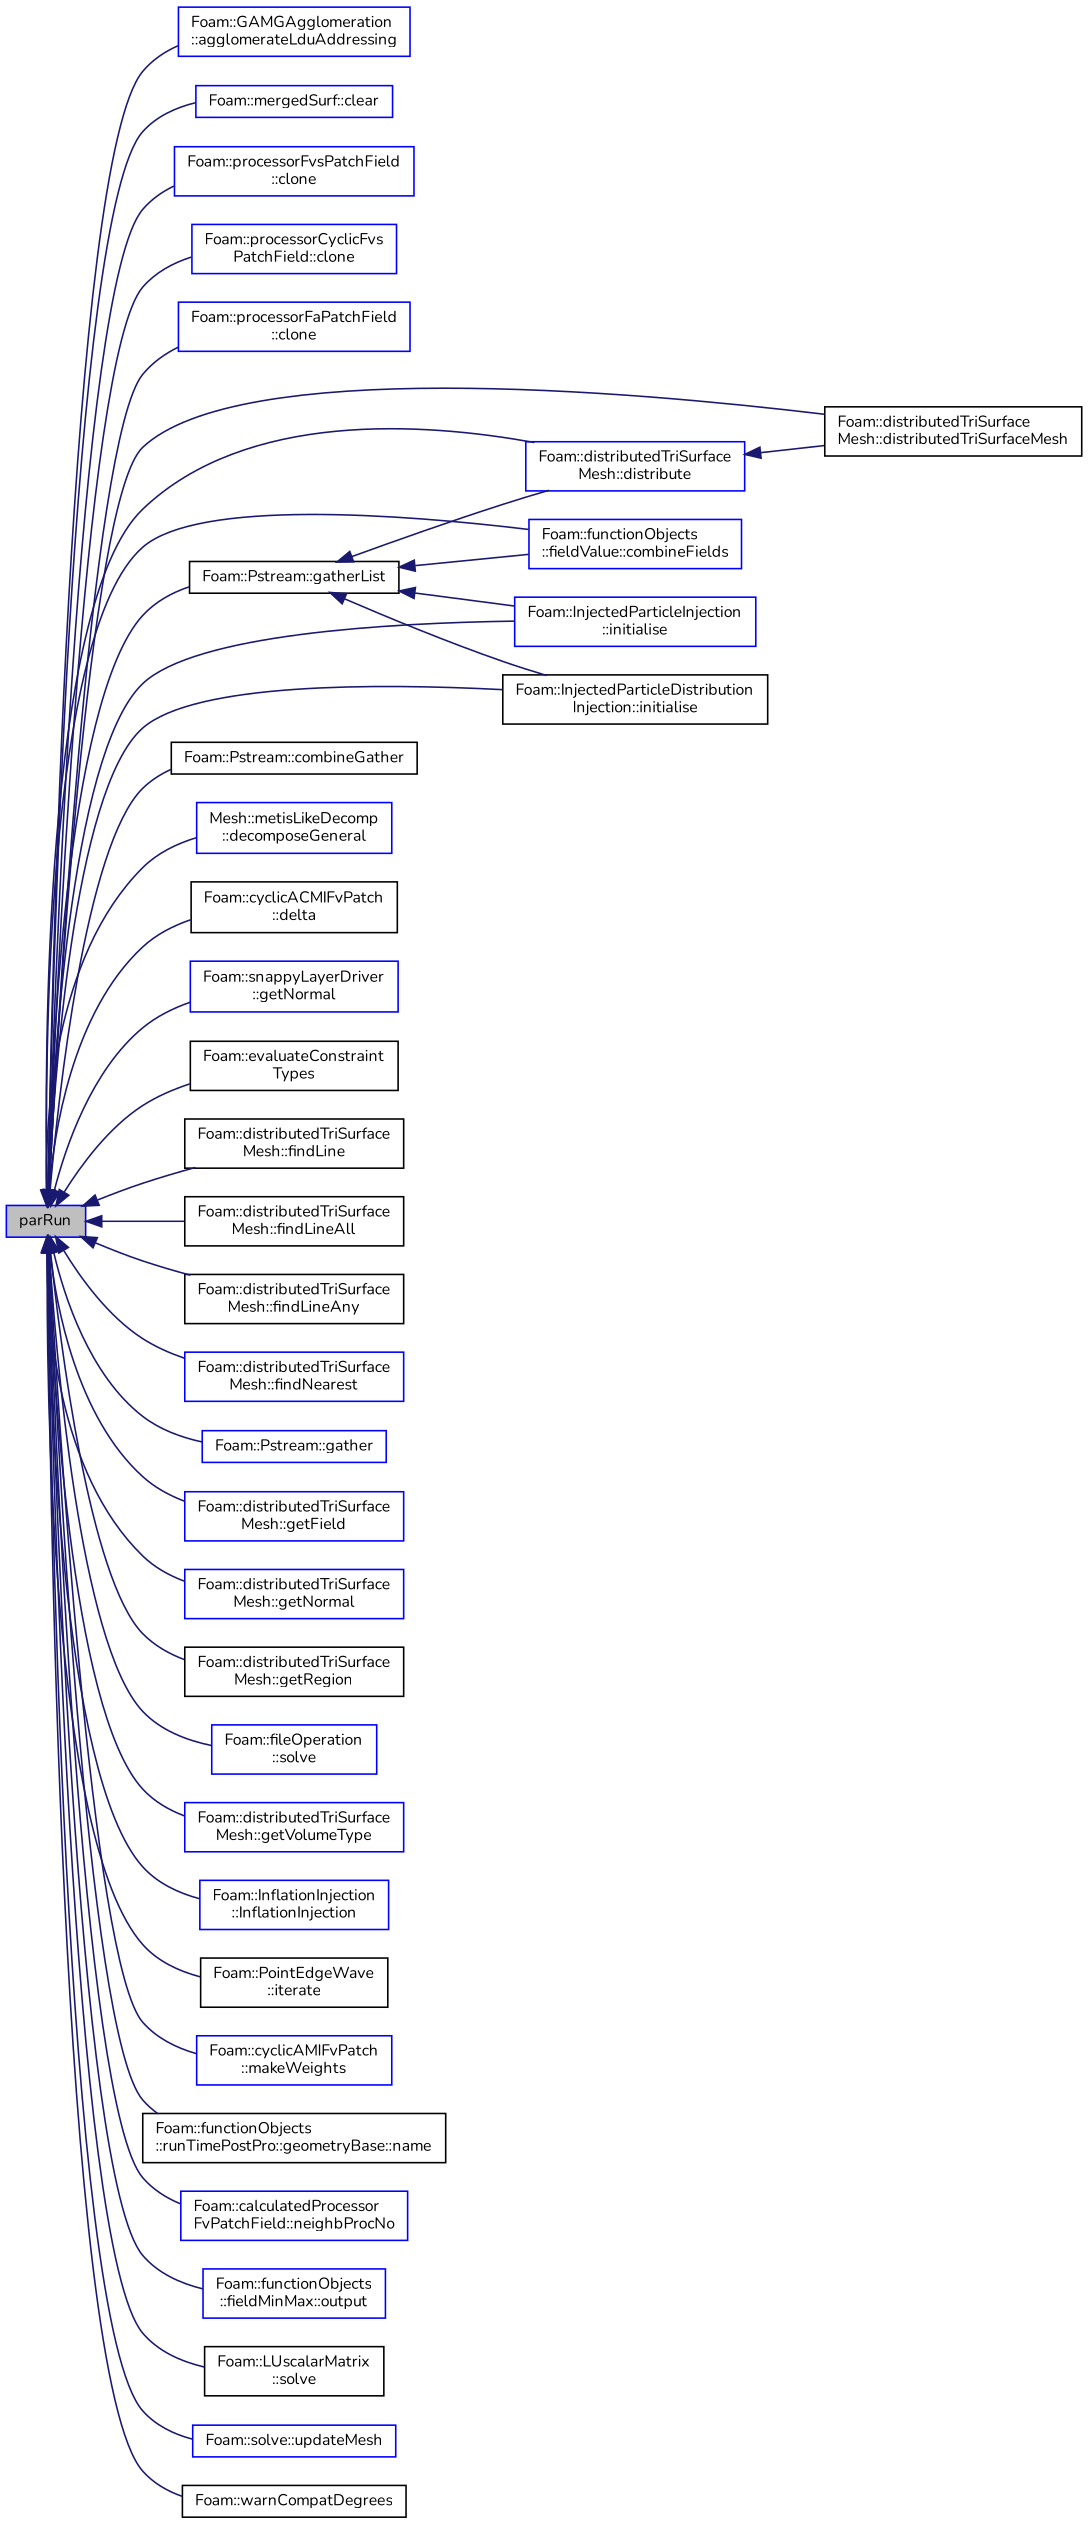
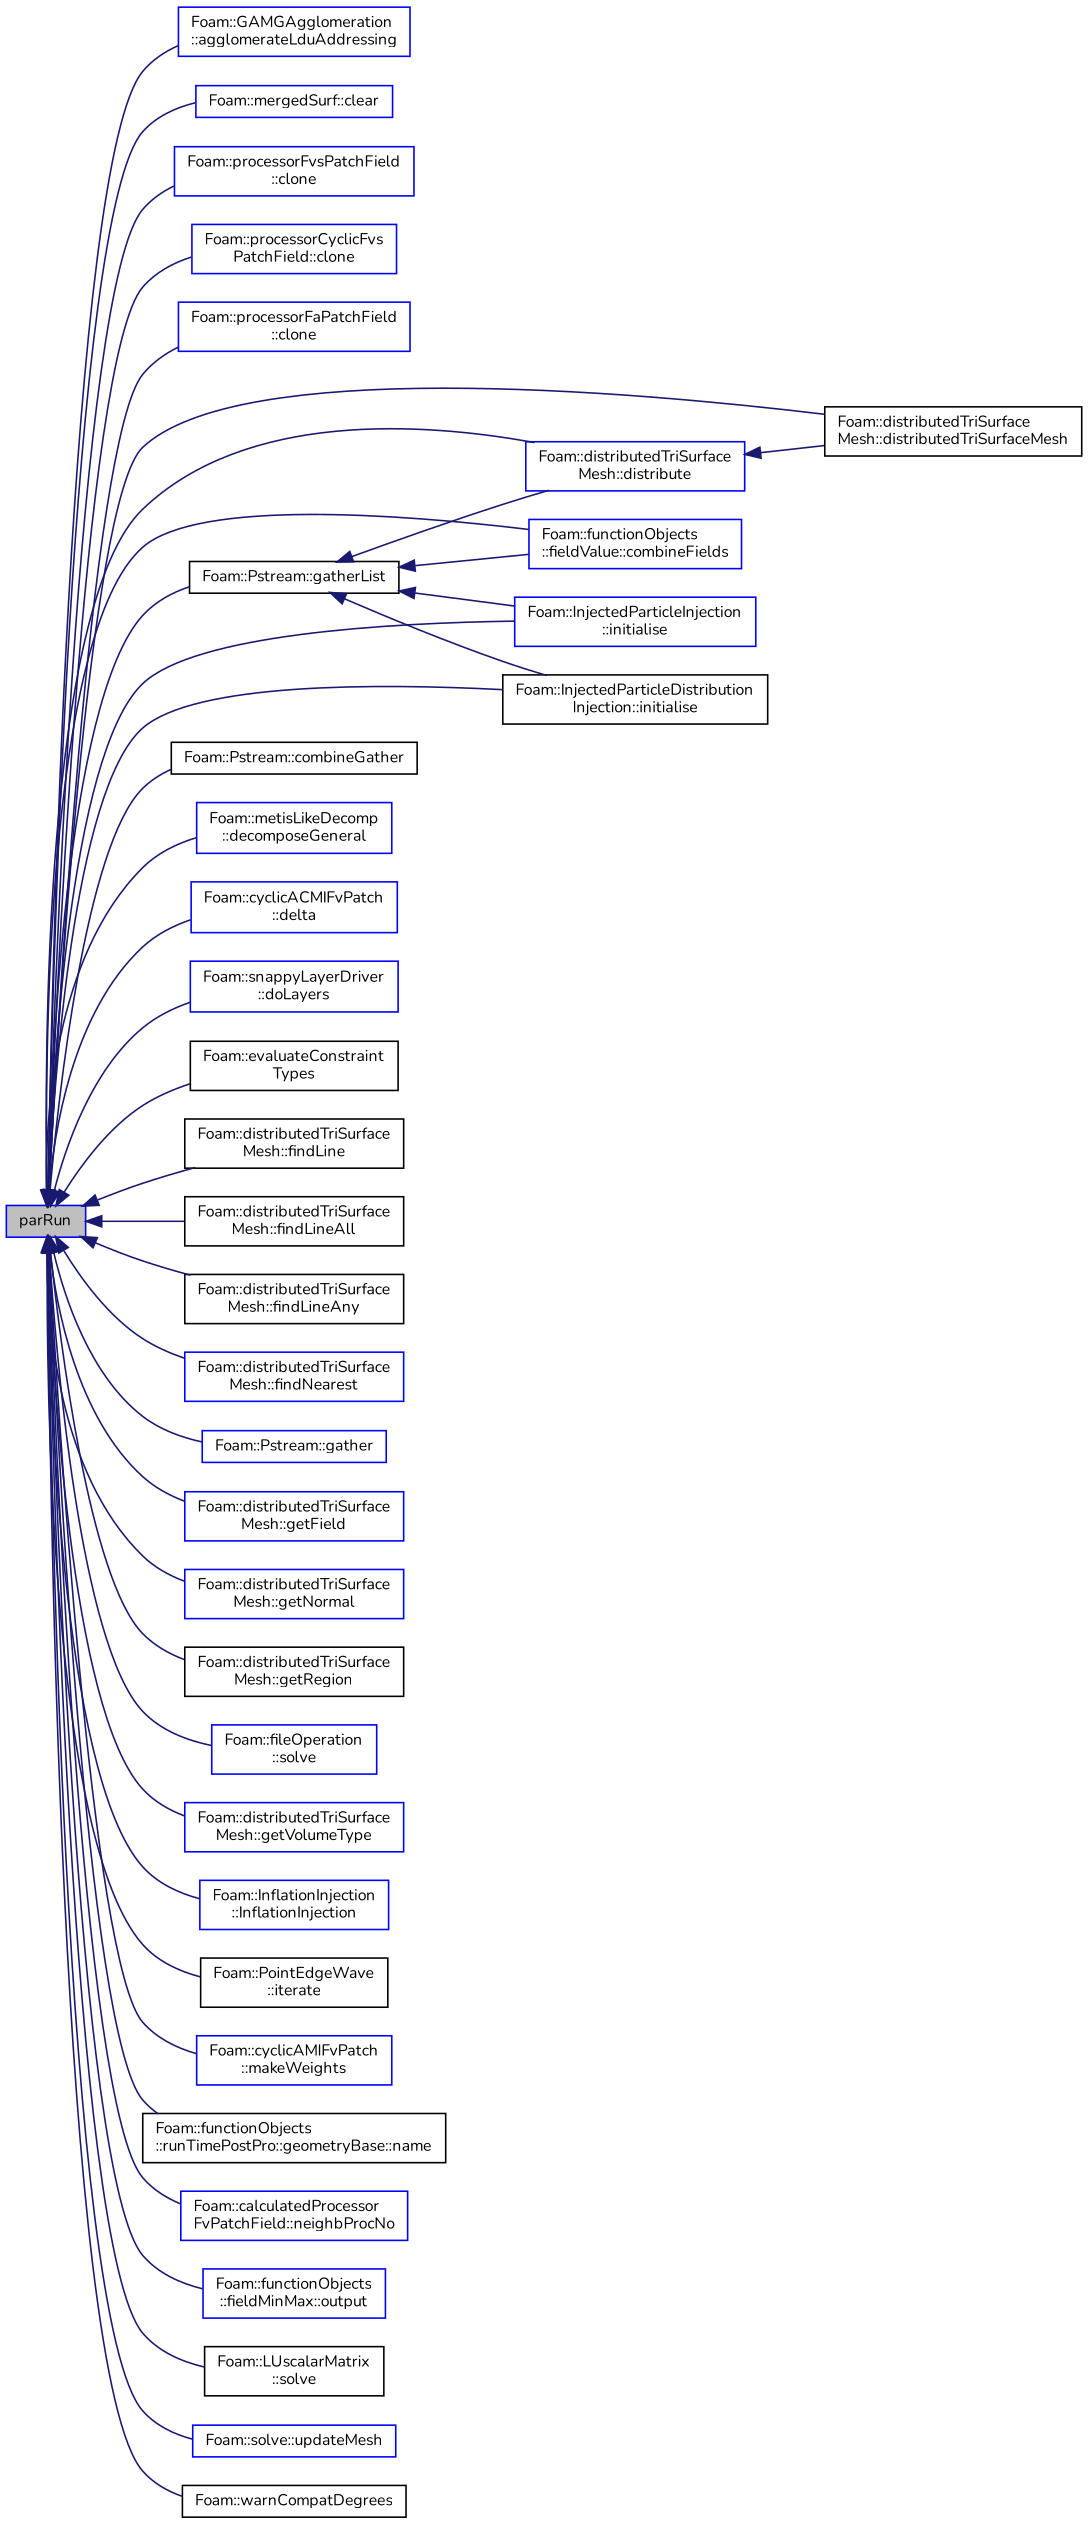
node "Mesh::metisLikeDecomp ::decomposeGeneral": label "Mesh::metisLikeDecomp ::decomposeGeneral" -> "Foam::metisLikeDecomp ::decomposeGeneral"
node "Foam::cyclicACMIFvPatch ::delta": color black -> blue
node "Foam::snappyLayerDriver ::getNormal": label "Foam::snappyLayerDriver ::getNormal" -> "Foam::snappyLayerDriver ::doLayers"
